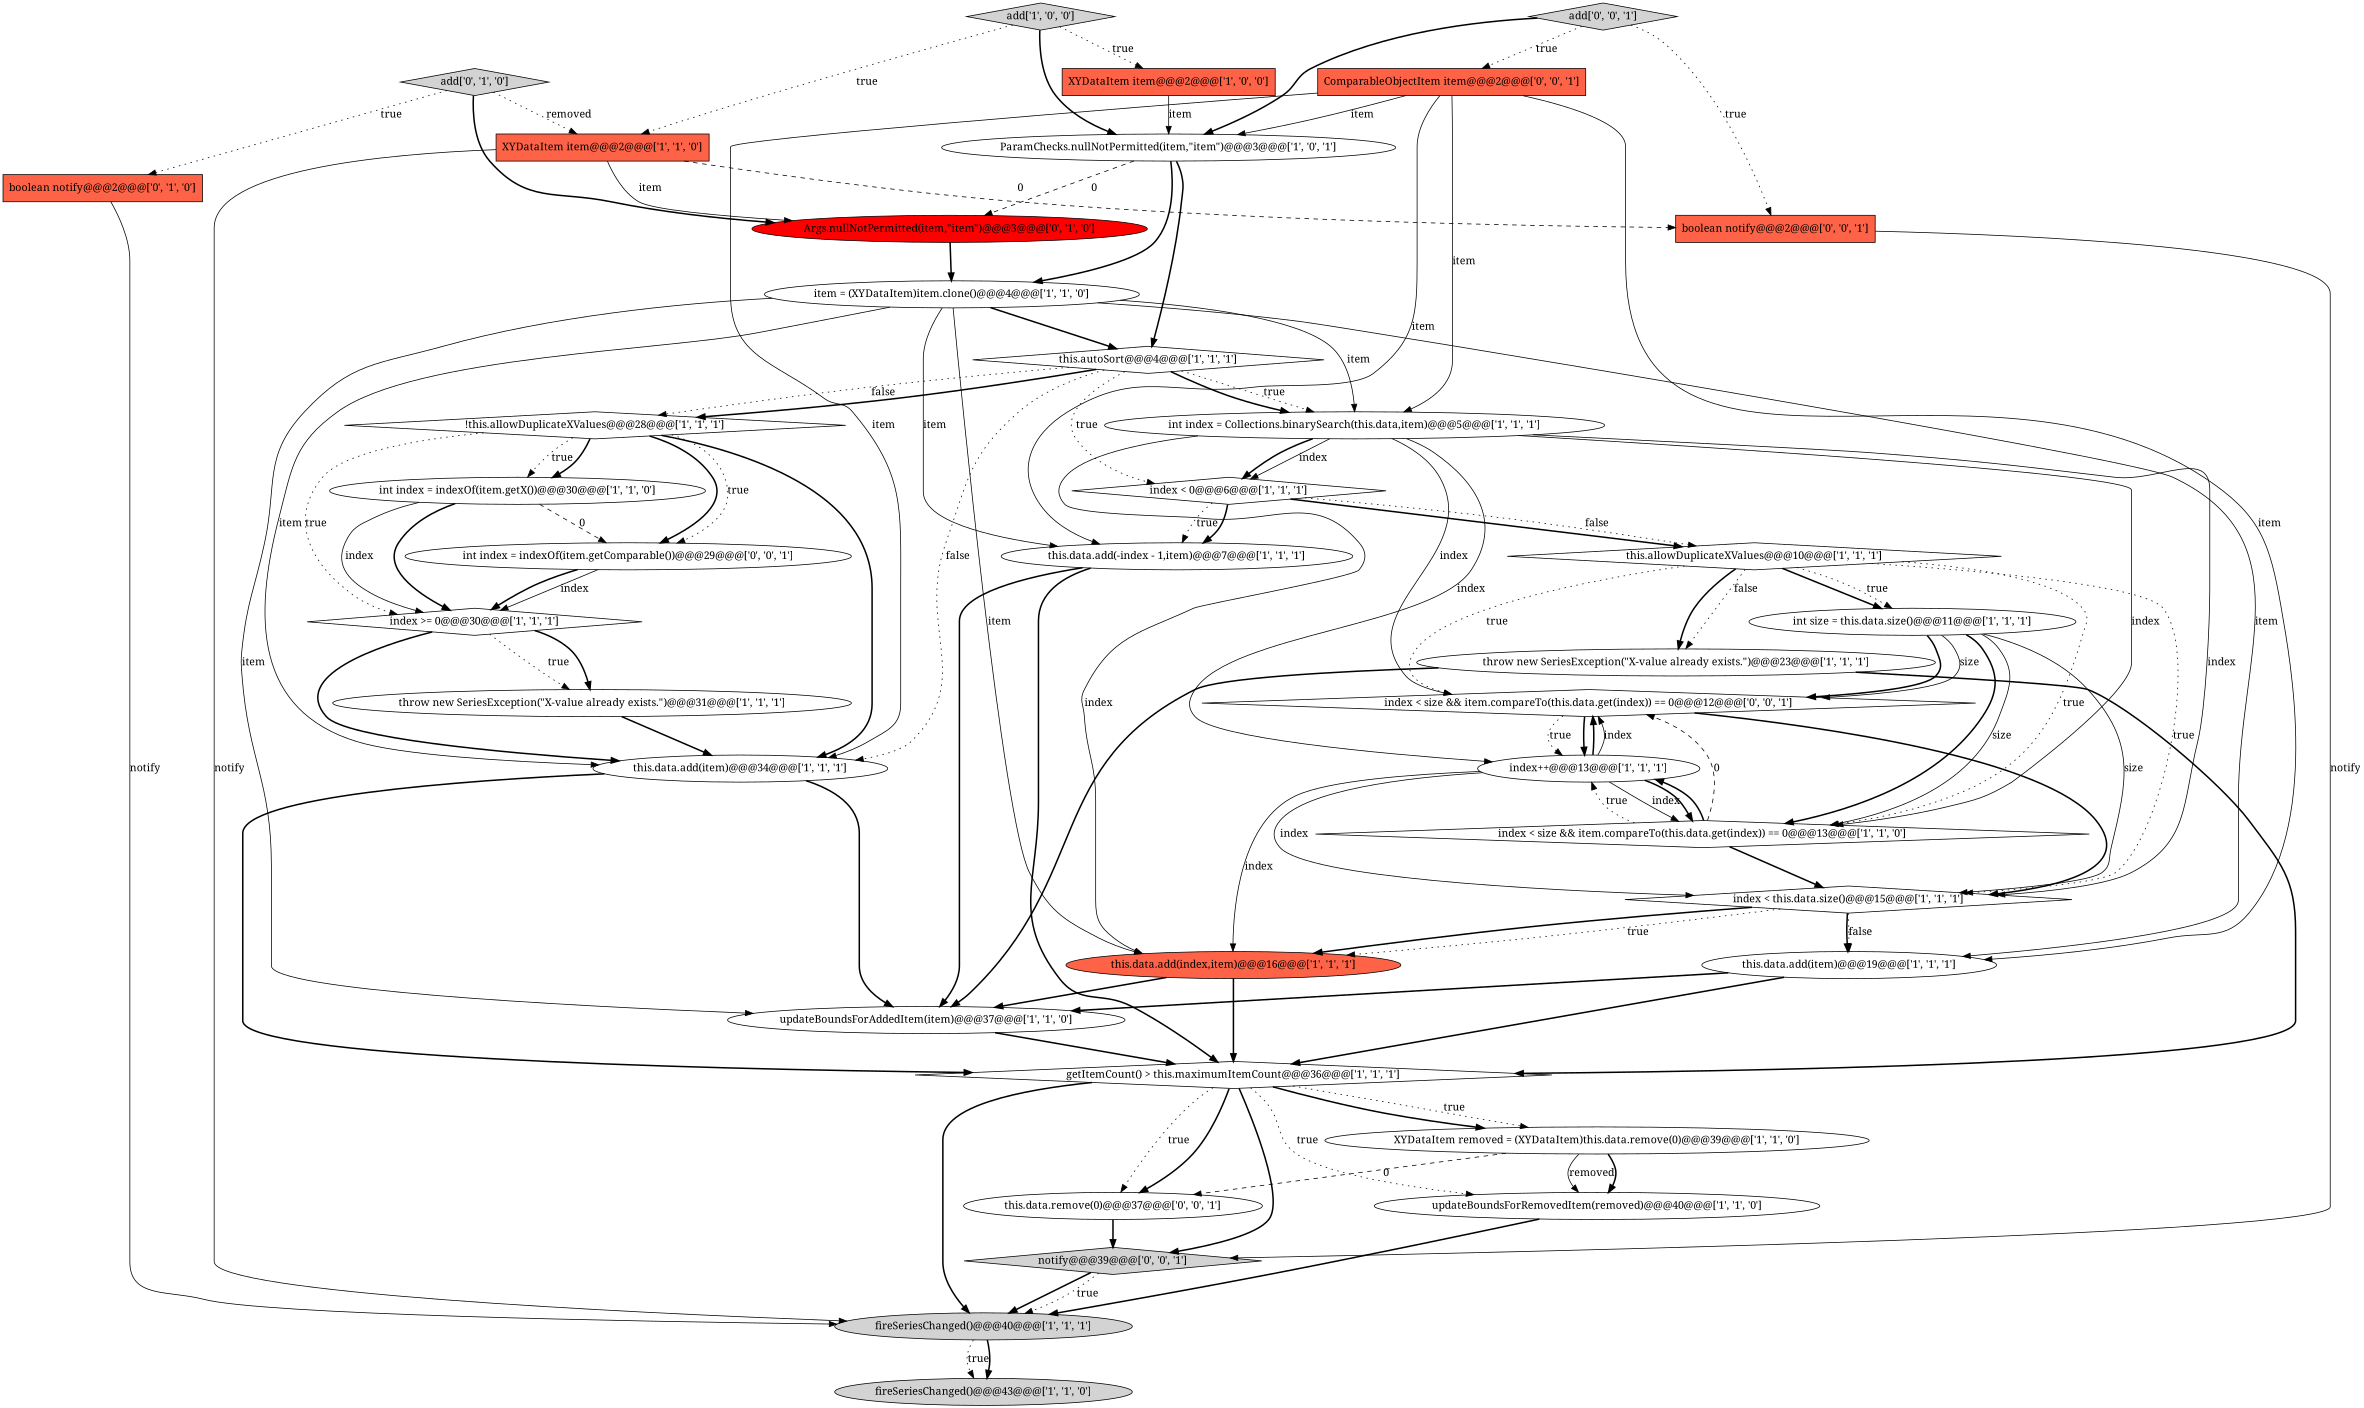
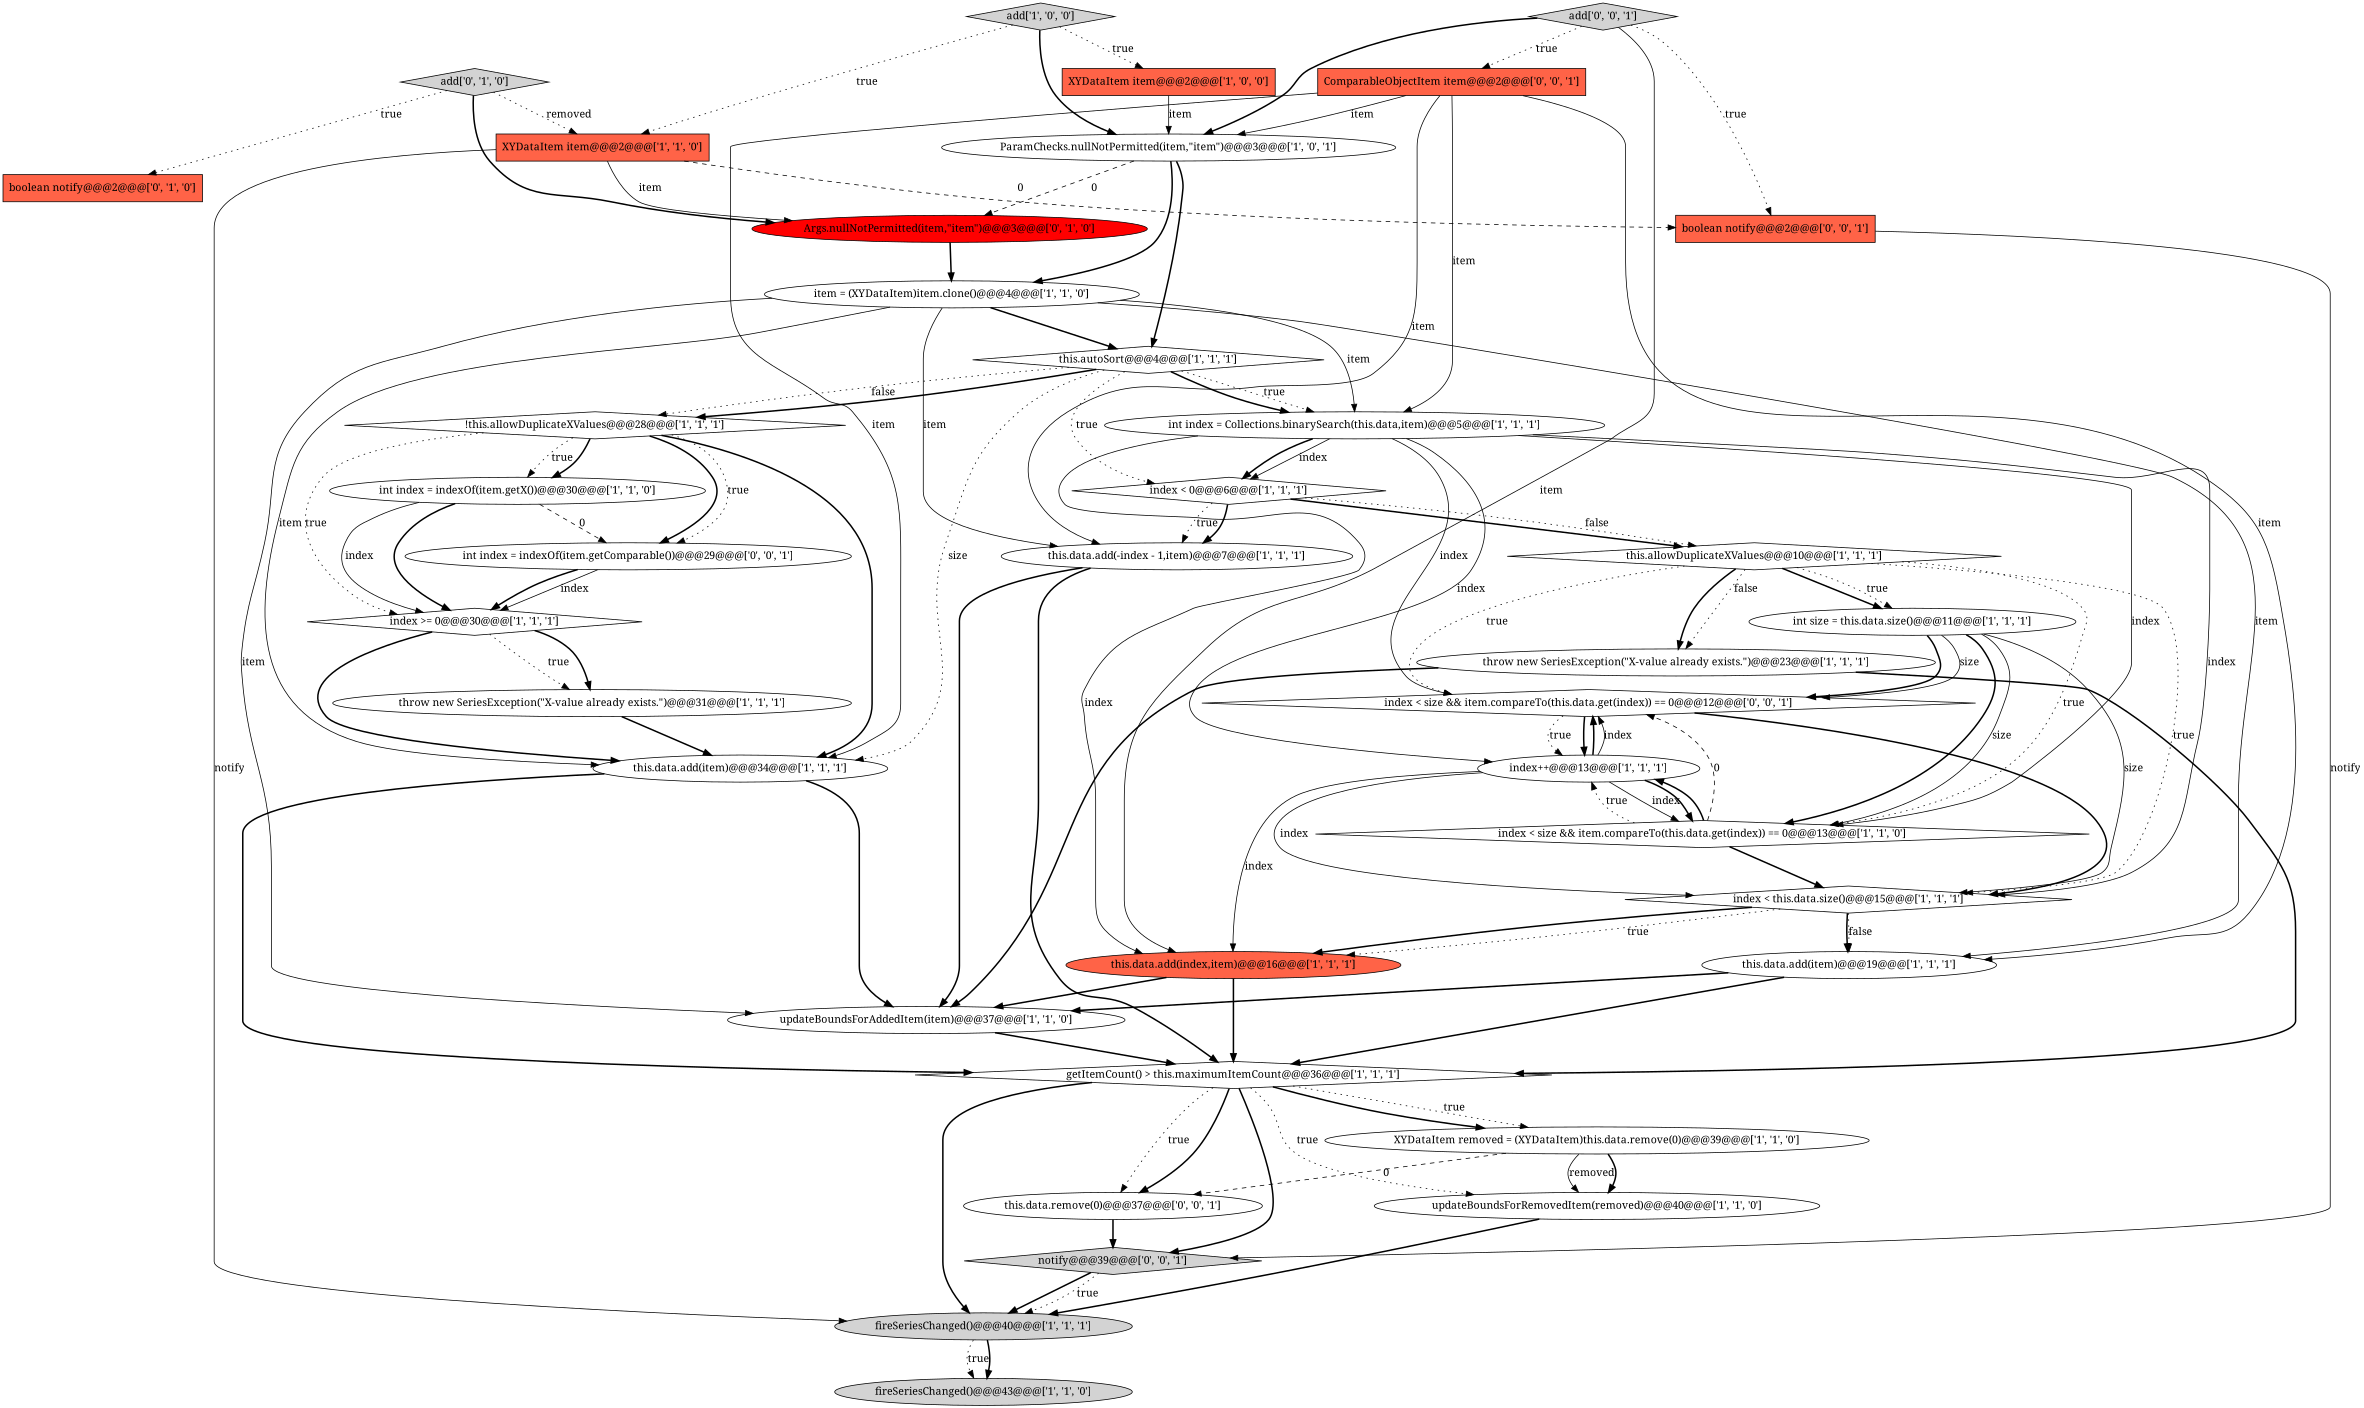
edge "this.autoSort@@@4@@@['1', '1', '1']" -> "this.data.add(item)@@@34@@@['1', '1', '1']": label "false" -> "size"
edge "item = (XYDataItem)item.clone()@@@4@@@['1', '1', '0']" -> "this.data.add(index,item)@@@16@@@['1', '1', '1']": now "add['0', '0', '1']" -> "this.data.add(index,item)@@@16@@@['1', '1', '1']"
edge "boolean notify@@@2@@@['0', '1', '0']" -> "fireSeriesChanged()@@@40@@@['1', '1', '1']": removed, label "notify"
